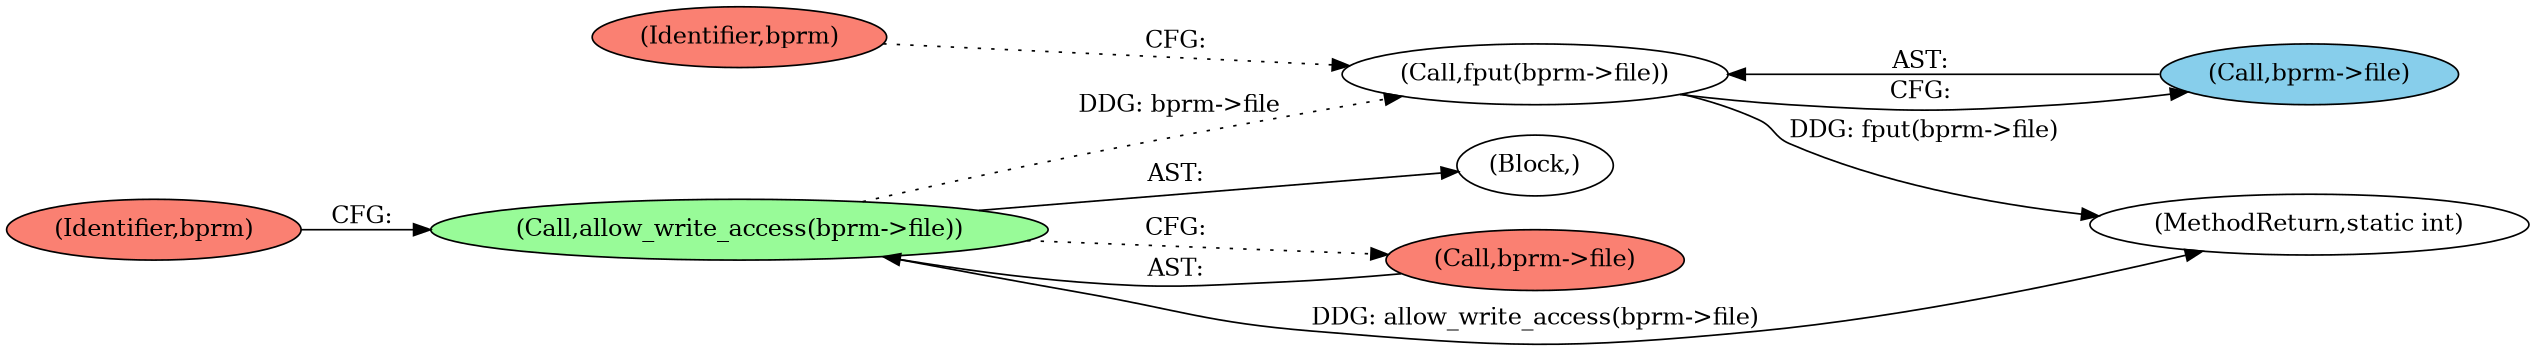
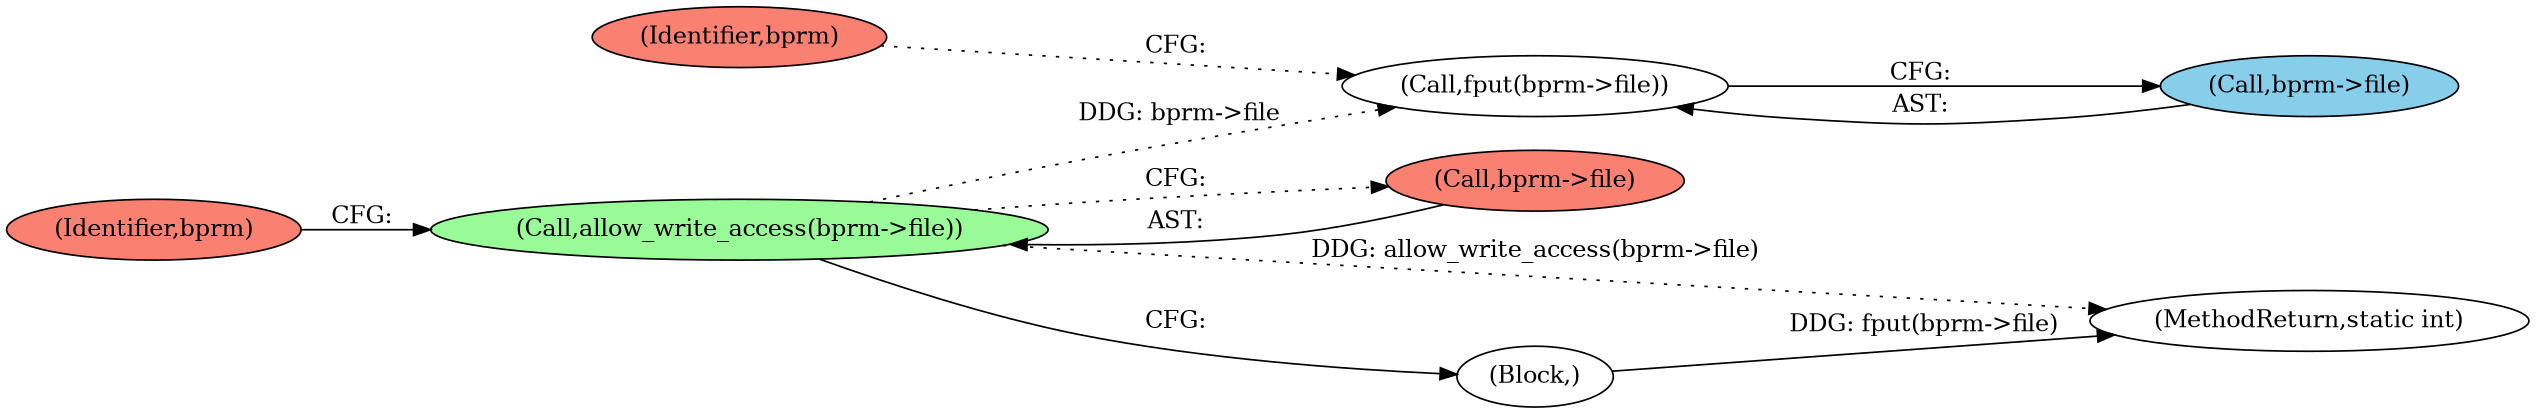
edge "(Call,fput(bprm->file))" -> "(MethodReturn,static int)": now "(Block,)" -> "(MethodReturn,static int)"
edge "(Call,allow_write_access(bprm->file))" -> "(Block,)": label "AST: " -> "CFG: "
edge "(Call,allow_write_access(bprm->file))" -> "(MethodReturn,static int)": style solid -> dotted
